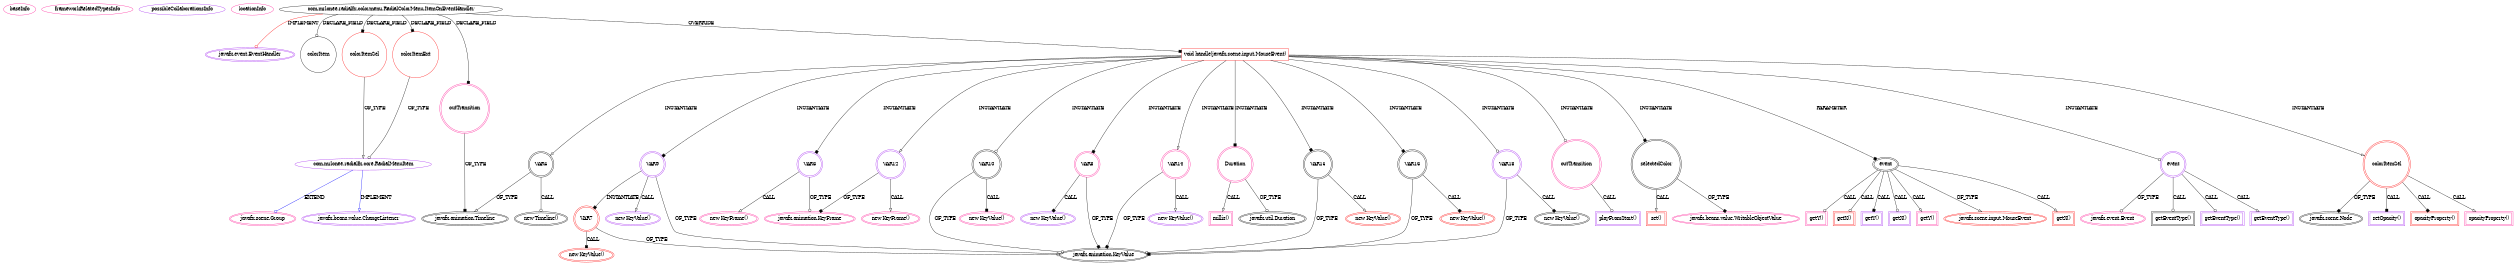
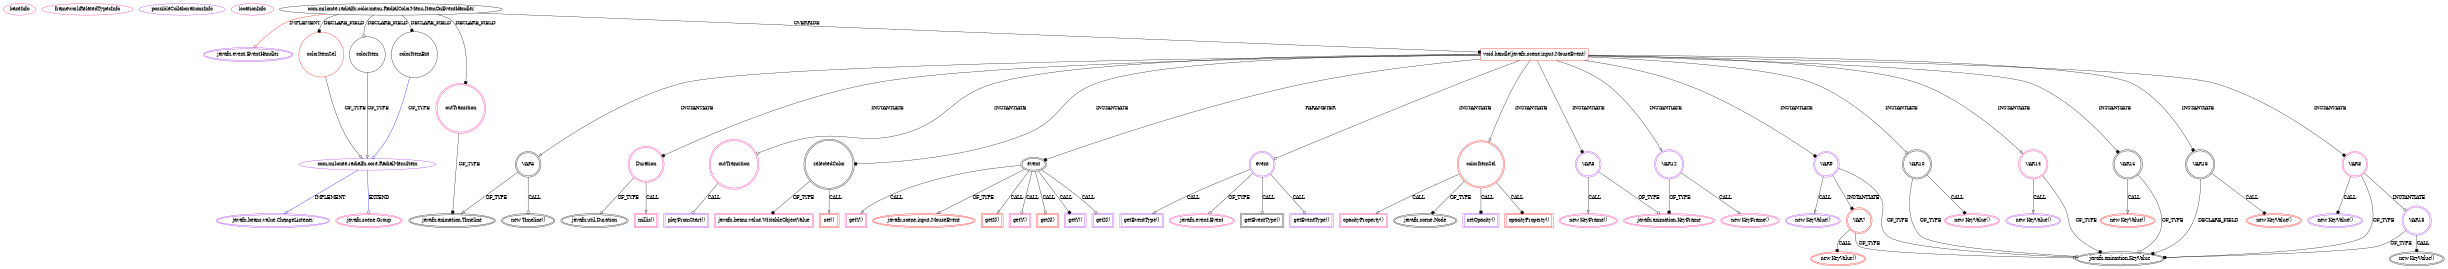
node "colorItemExt": color red -> black
edge "void handle(javafx.scene.input.MouseEvent)" -> "VAR18": now "VAR8" -> "VAR18"
edge "colorItem" -> "com.mrlonee.radialfx.core.RadialMenuItem": added, label "OF_TYPE"
edge "colorItemExt" -> "com.mrlonee.radialfx.core.RadialMenuItem": color black -> blue
edge "VAR16" -> "javafx.animation.KeyValue": label "OF_TYPE" -> "DECLARE_FIELD"
node "javafx.beans.value.WritableObjectValue": shape ellipse -> box
